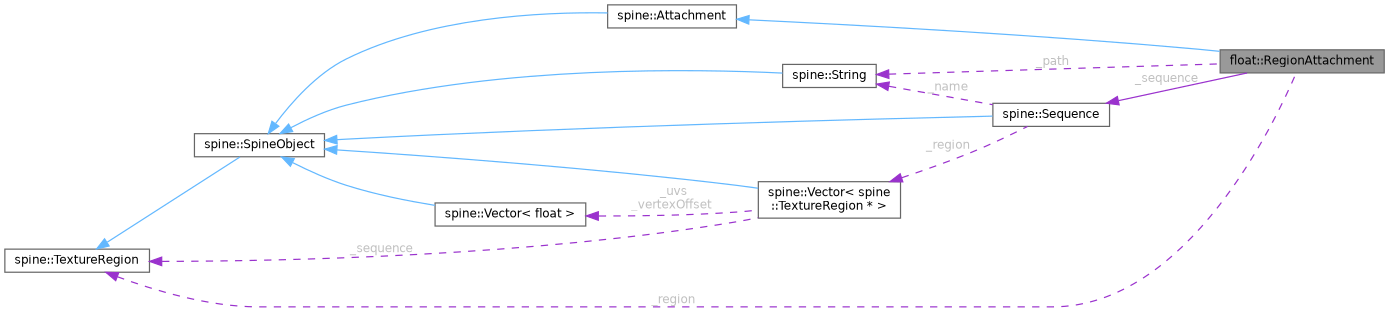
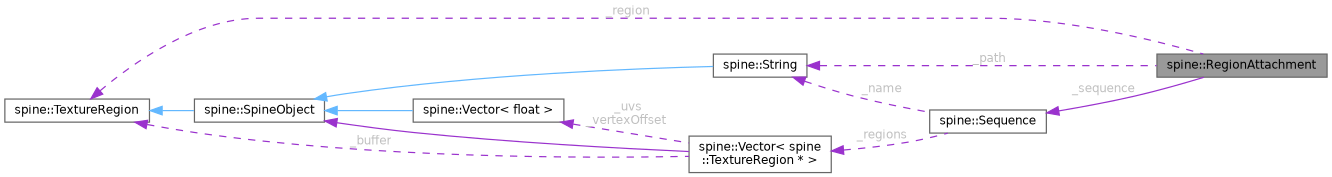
node "spine::Attachment": removed
node "float::RegionAttachment": label "float::RegionAttachment" -> "spine::RegionAttachment"
edge "spine::Sequence" -> "spine::SpineObject": removed
edge "spine::Sequence" -> "spine::Vector< spine ::TextureRegion * >": label " _region" -> " _regions"
edge "spine::Vector< spine ::TextureRegion * >" -> "spine::SpineObject": color steelblue1 -> darkorchid3
edge "spine::Vector< spine ::TextureRegion * >" -> "spine::TextureRegion": label " _sequence" -> " _buffer"
